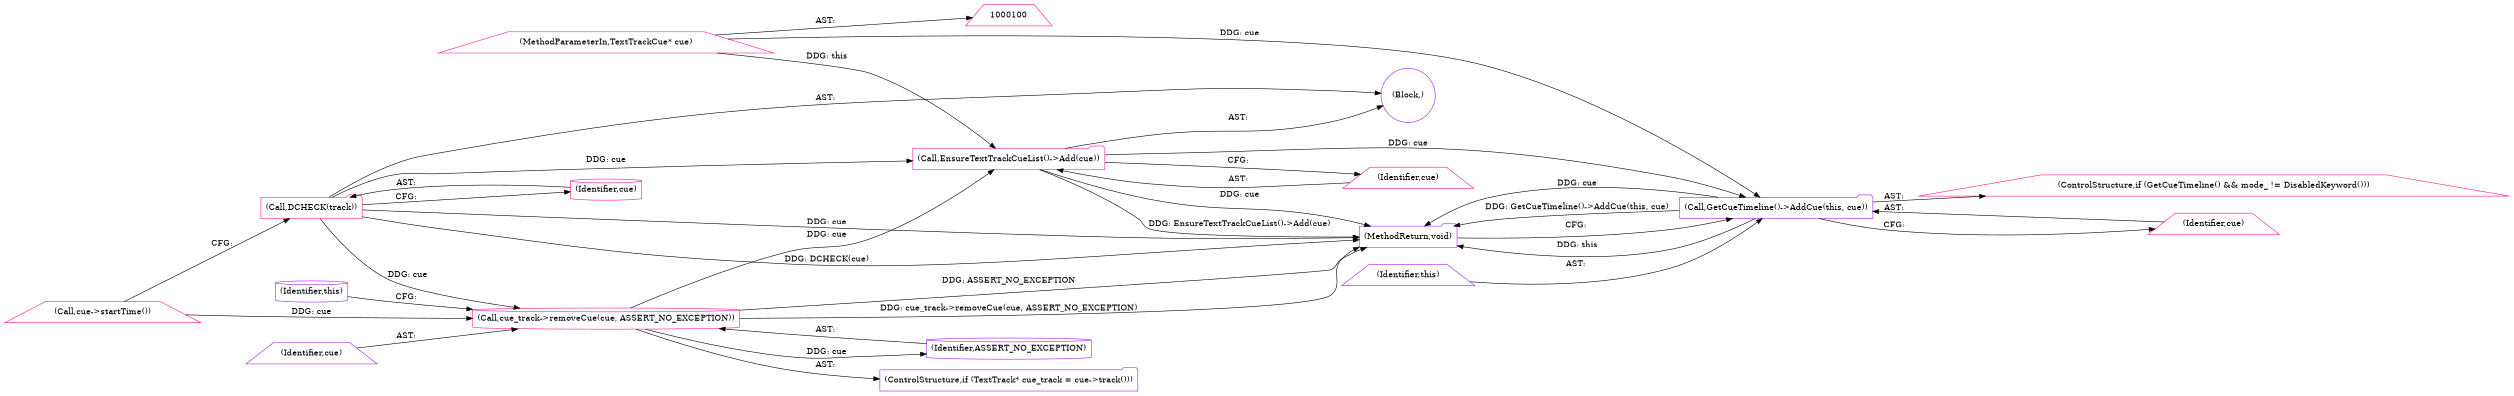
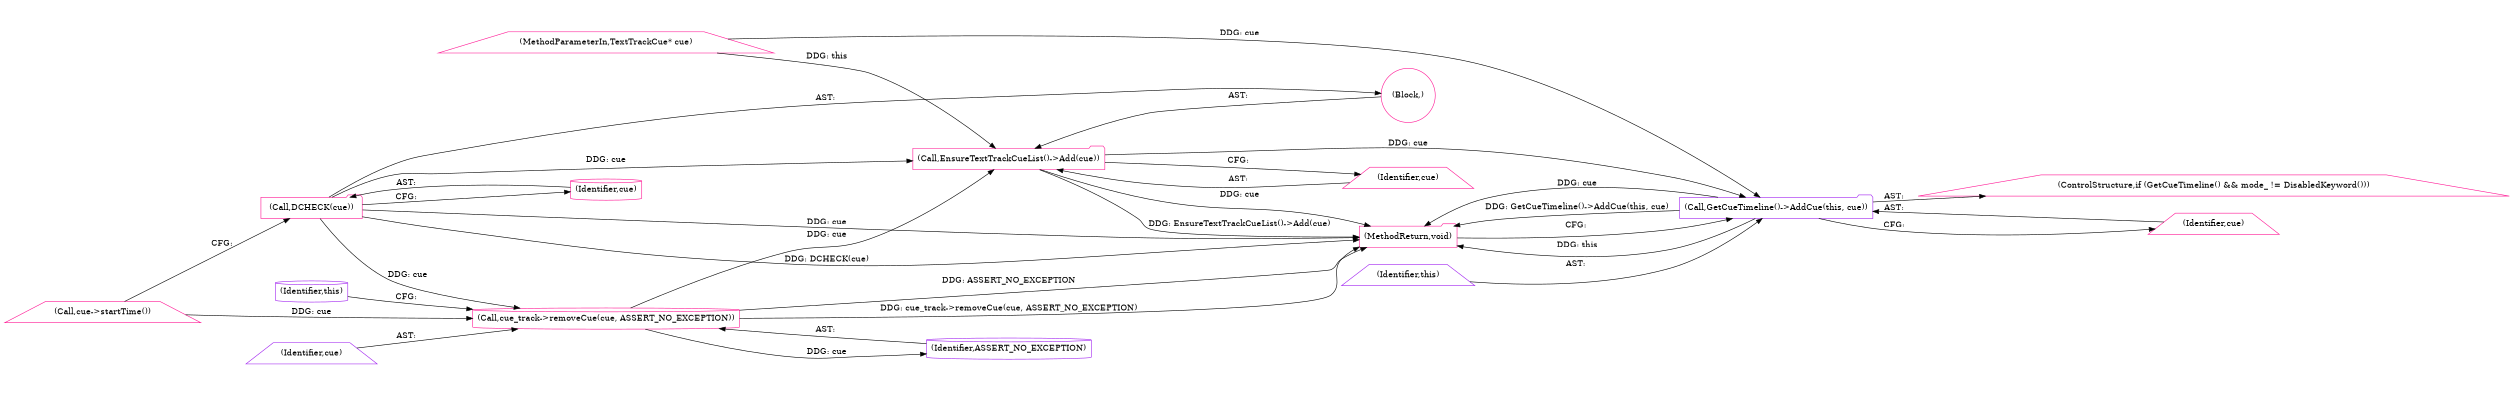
node "1000100": removed
node "(Block,)": color purple -> deeppink
edge "(Call,EnsureTextTrackCueList()->Add(cue))" -> "(Block,)": reversed
node "(Call,DCHECK(track))": label "(Call,DCHECK(track))" -> "(Call,DCHECK(cue))"
node "(MethodReturn,void)": color purple -> deeppink
node "(ControlStructure,if (TextTrack* cue_track = cue->track()))": removed
